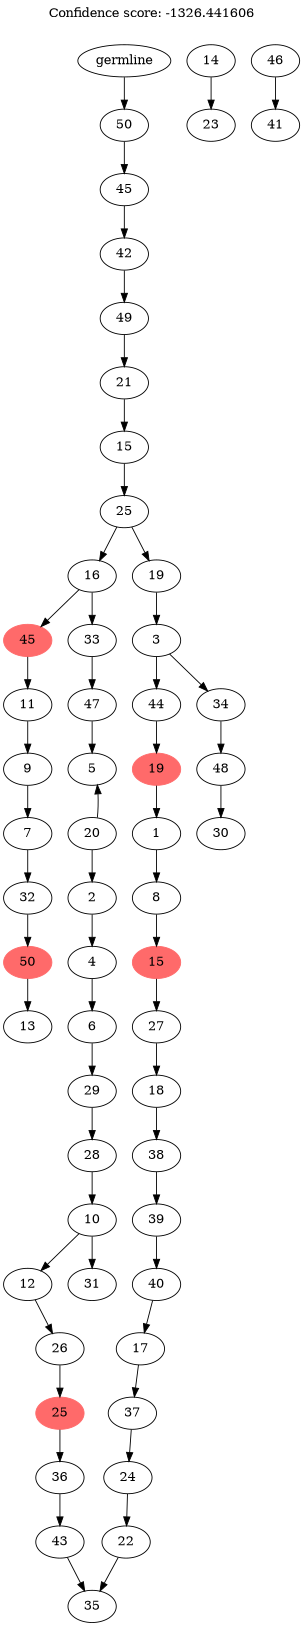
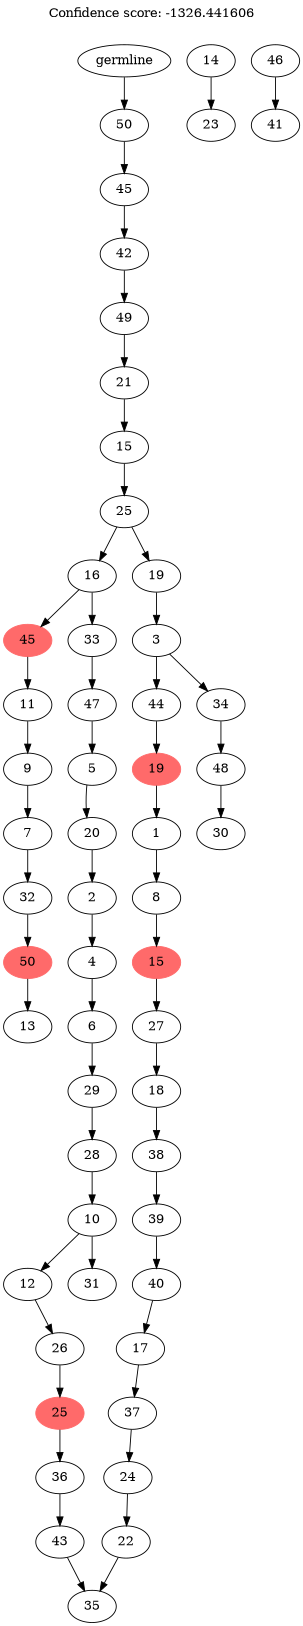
edge "20" -> "5": reversed
